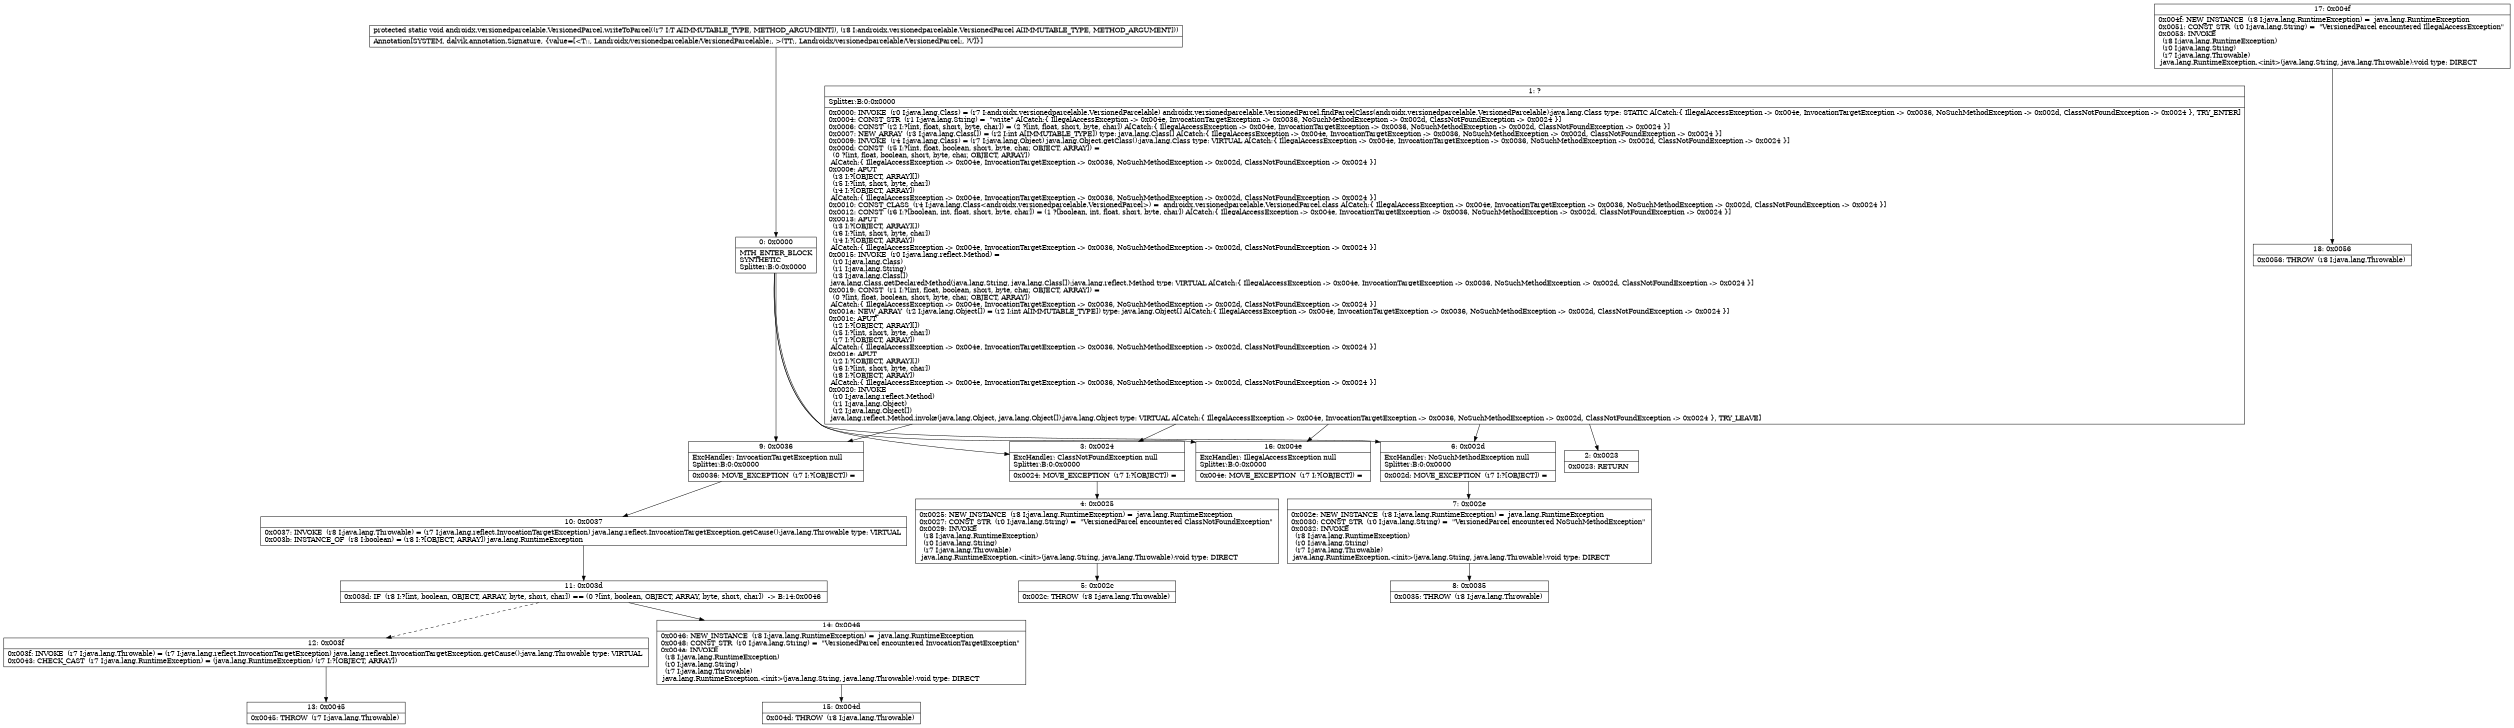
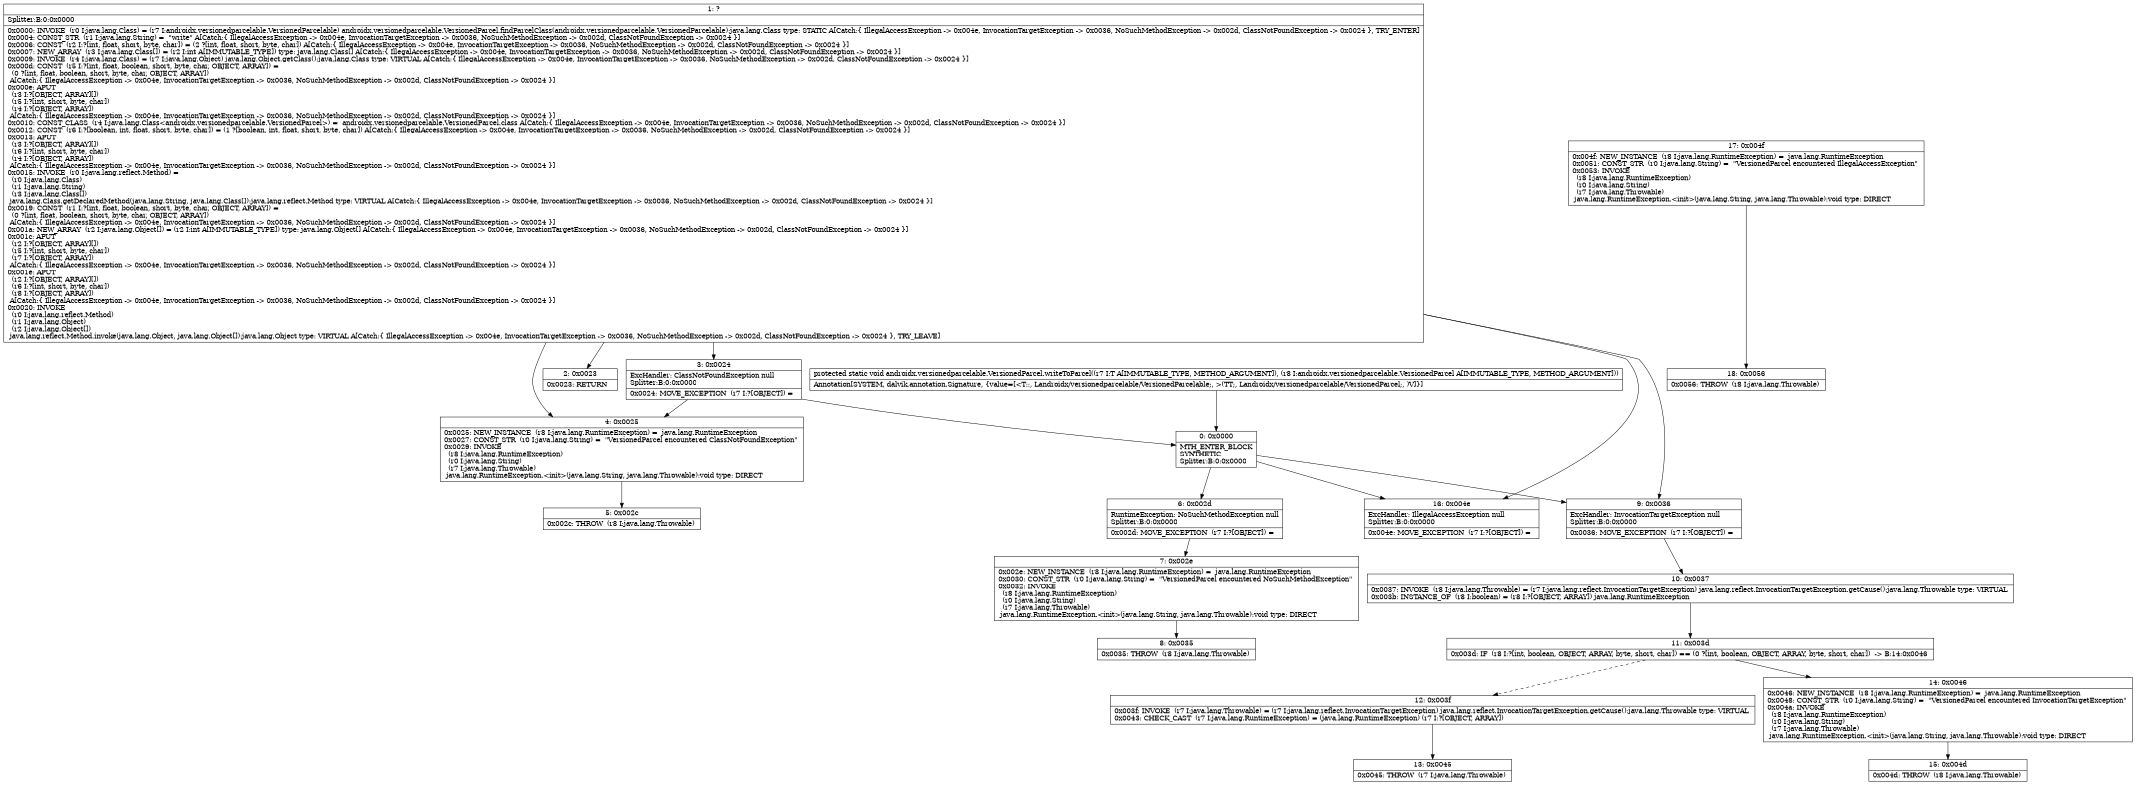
edge "1: ?" -> "6: 0x002d": now "1: ?" -> "4: 0x0025"
edge "0: 0x0000" -> "3: 0x0024": reversed
node "6: 0x002d": text "ExcHandler: NoSuchMethodException null" -> "RuntimeException: NoSuchMethodException null"
